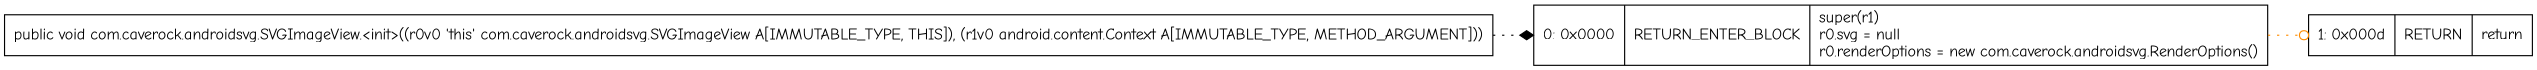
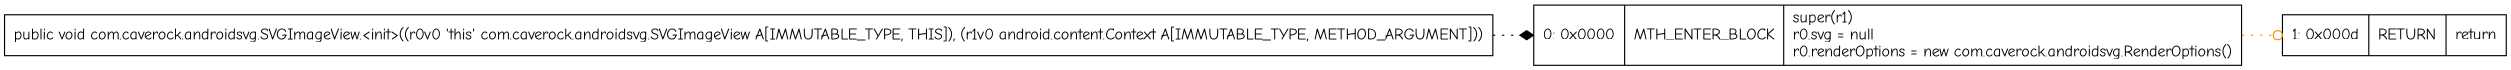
node "0: 0x0000": text "RETURN_ENTER_BLOCK" -> "MTH_ENTER_BLOCK"
